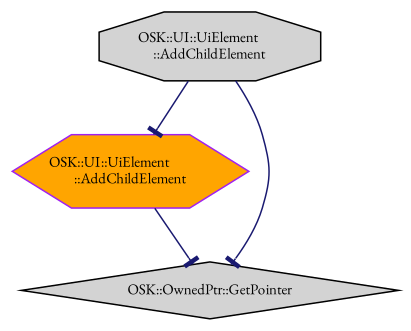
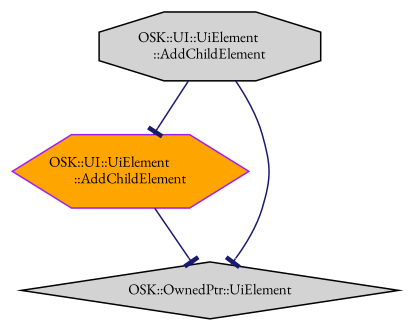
node "OSK::OwnedPtr::GetPointer": label "OSK::OwnedPtr::GetPointer" -> "OSK::OwnedPtr::UiElement"
